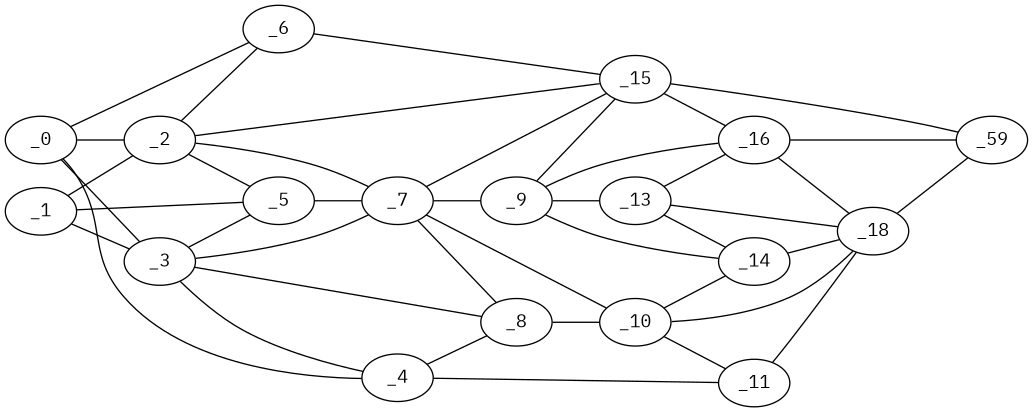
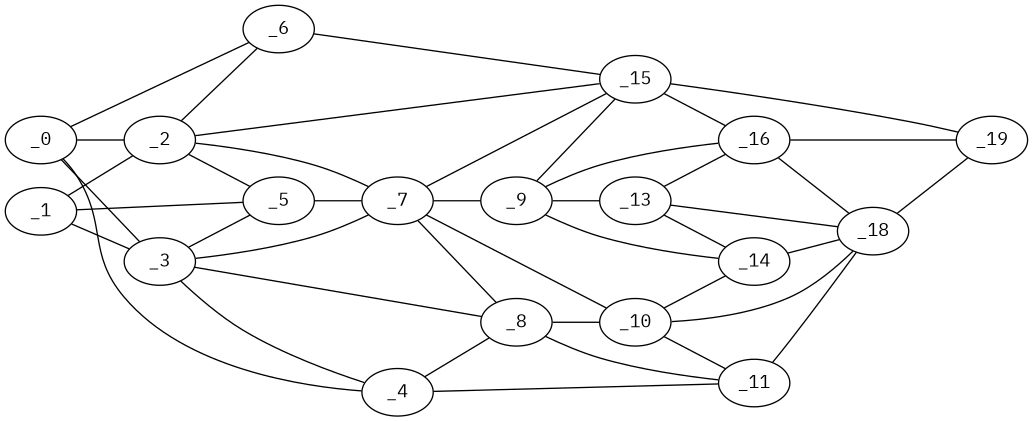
node "_59": label "_59" -> "_19"
edge "_8" -- "_11": added
